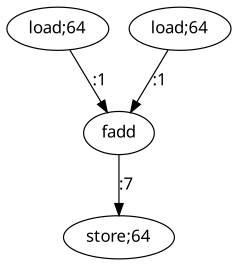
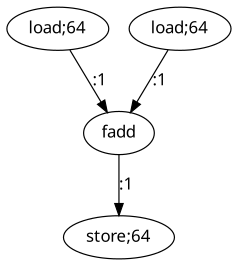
edge "fadd" -> "store;64": label ":7" -> ":1"
